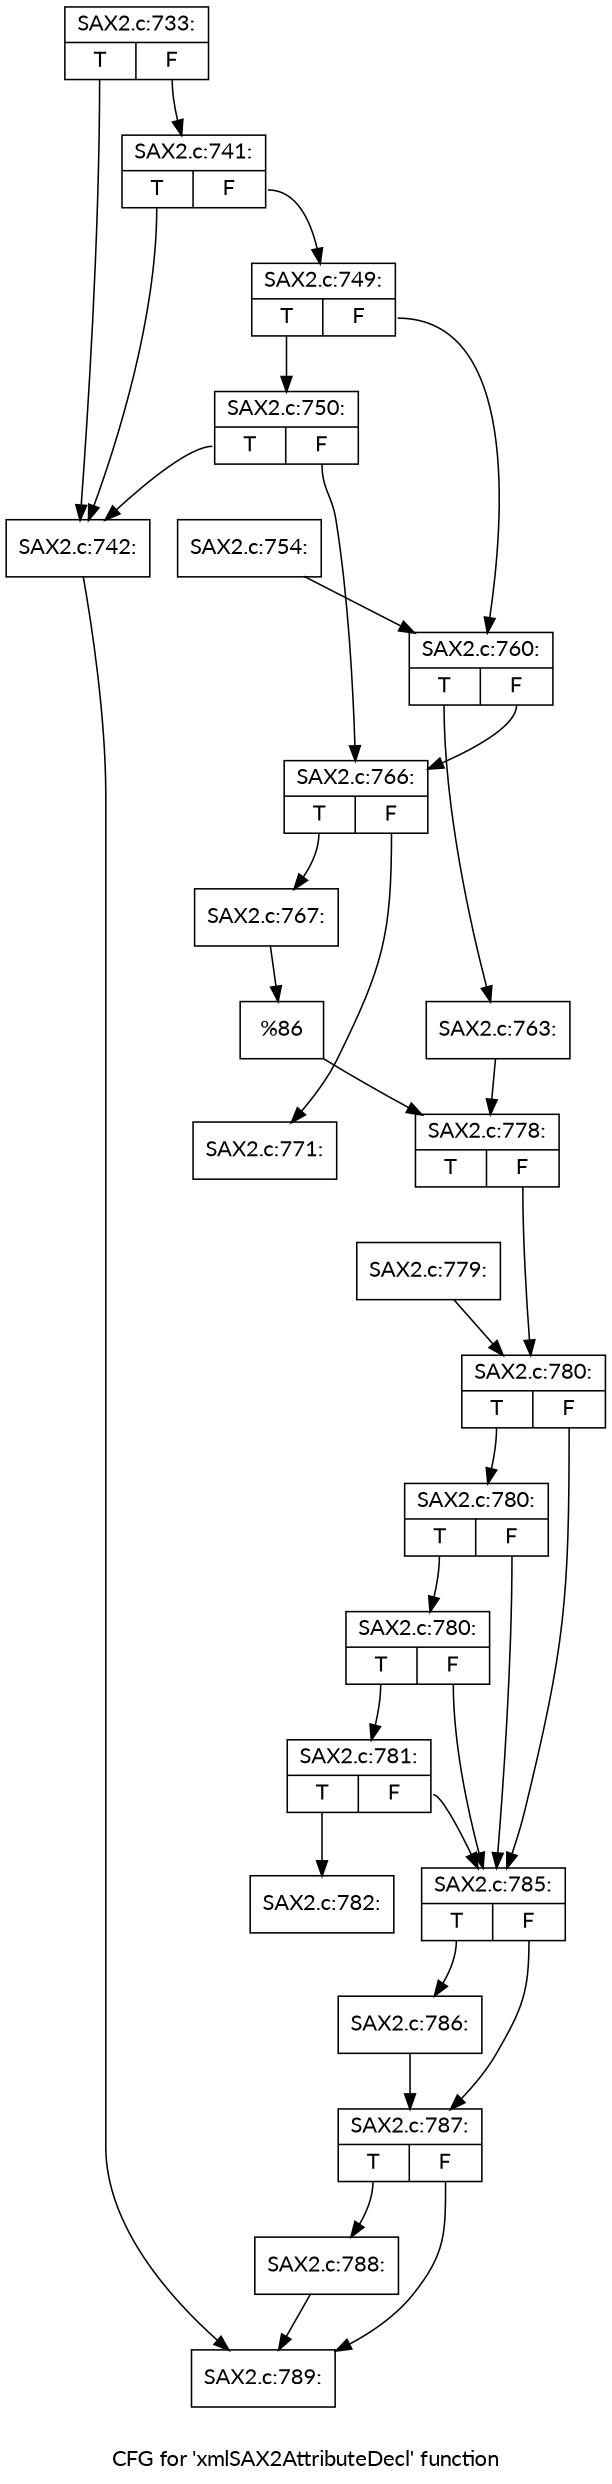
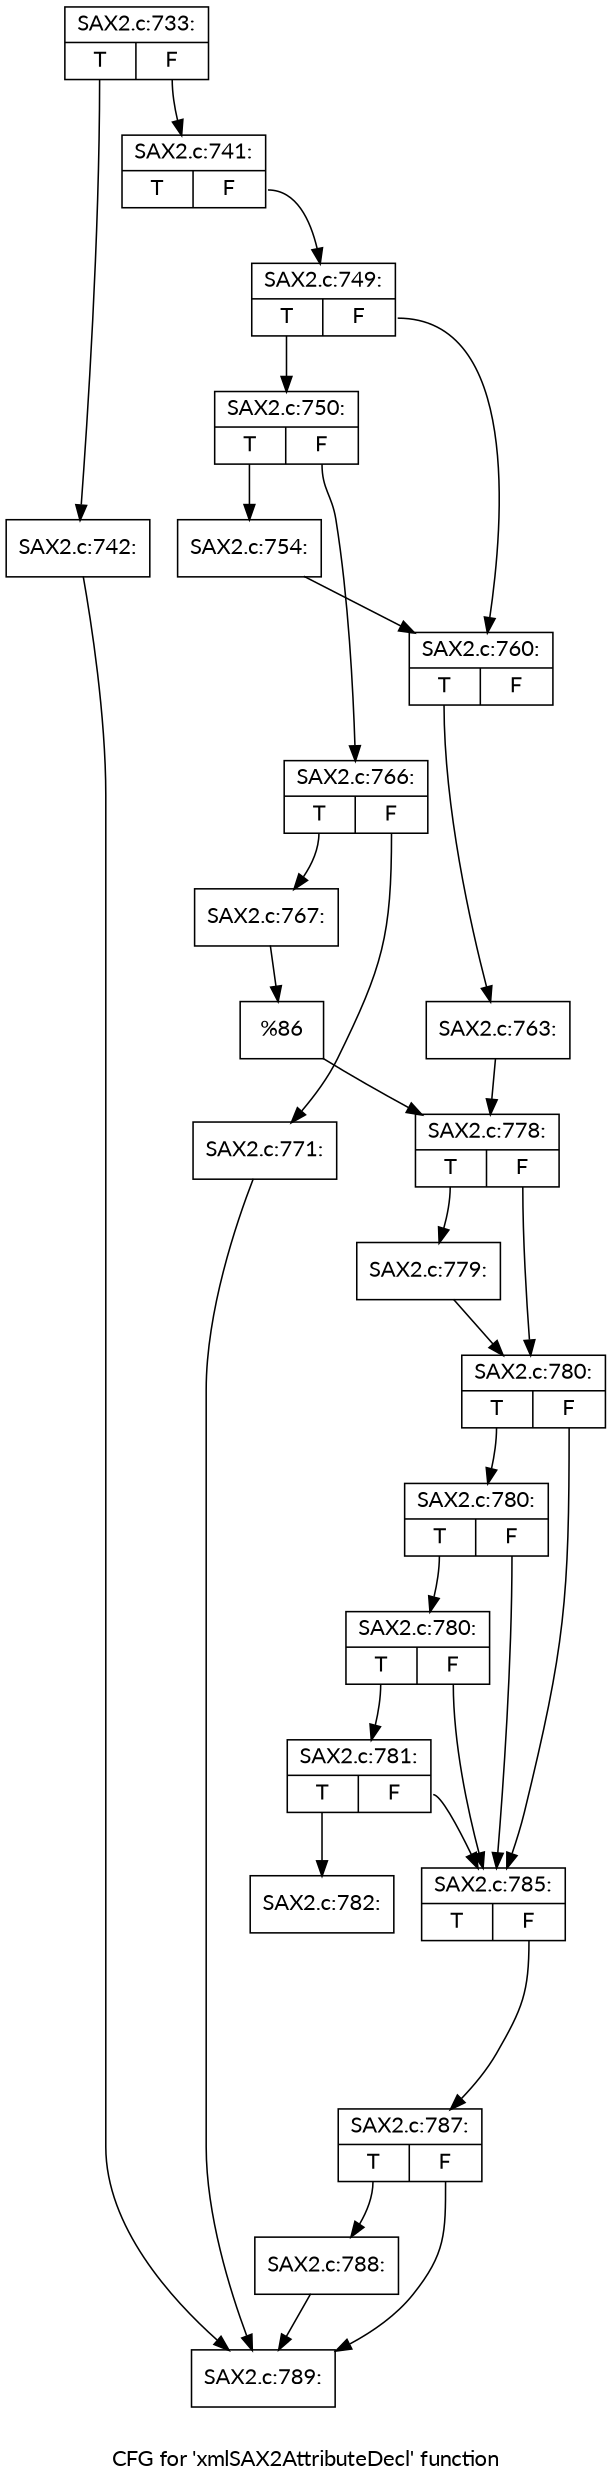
edge "SAX2.c:741:" -> "SAX2.c:742:": removed
edge "SAX2.c:750:" -> "SAX2.c:742:": now "SAX2.c:750:" -> "SAX2.c:754:"
edge "SAX2.c:760:" -> "SAX2.c:766:": removed
edge "SAX2.c:778:" -> "SAX2.c:779:": added
edge "SAX2.c:771:" -> "SAX2.c:789:": added
node "SAX2.c:786:": removed
